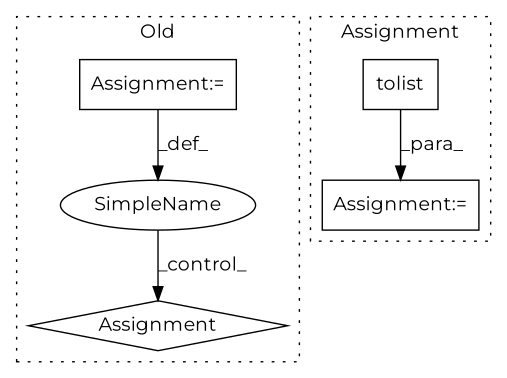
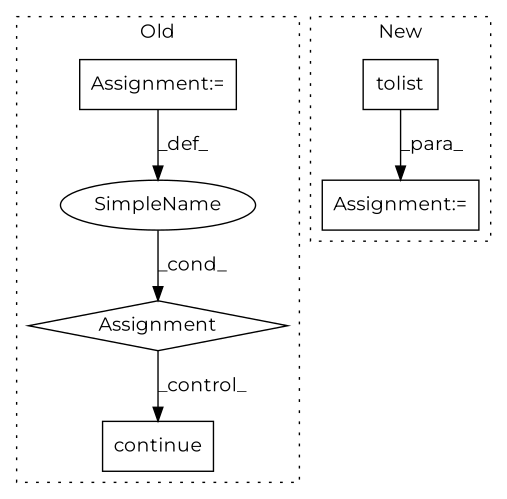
cluster "Assignment": label "Assignment" -> "New"
edge "SimpleName" -> "Assignment": label "_control_" -> "_cond_"
node "continue": added
